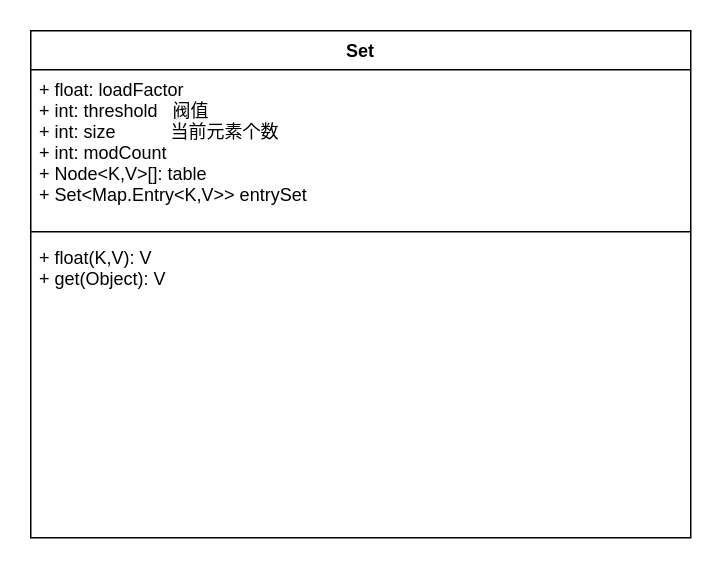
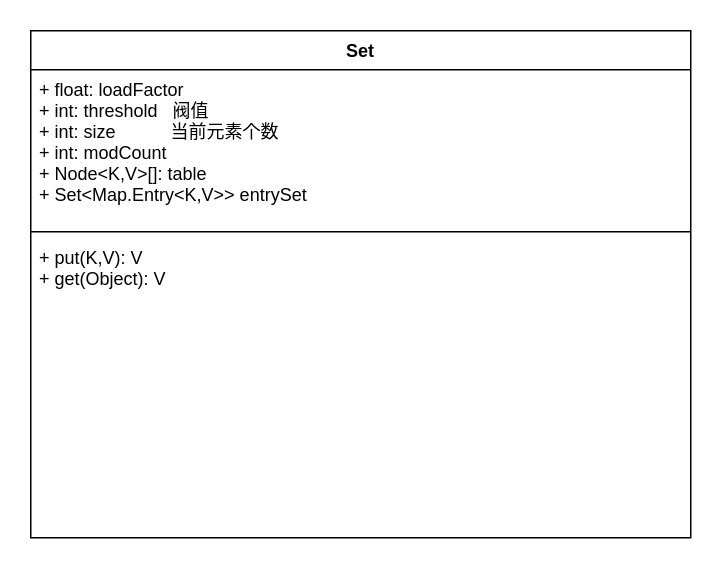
node "+ float(K,V): V + get(Object): V": label "+ float(K,V): V + get(Object): V" -> "+ put(K,V): V + get(Object): V"
